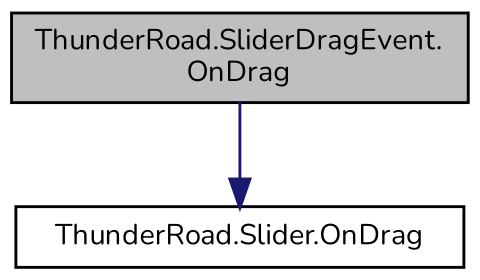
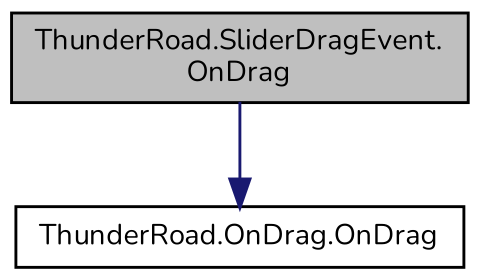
node "ThunderRoad.Slider.OnDrag": label "ThunderRoad.Slider.OnDrag" -> "ThunderRoad.OnDrag.OnDrag"
